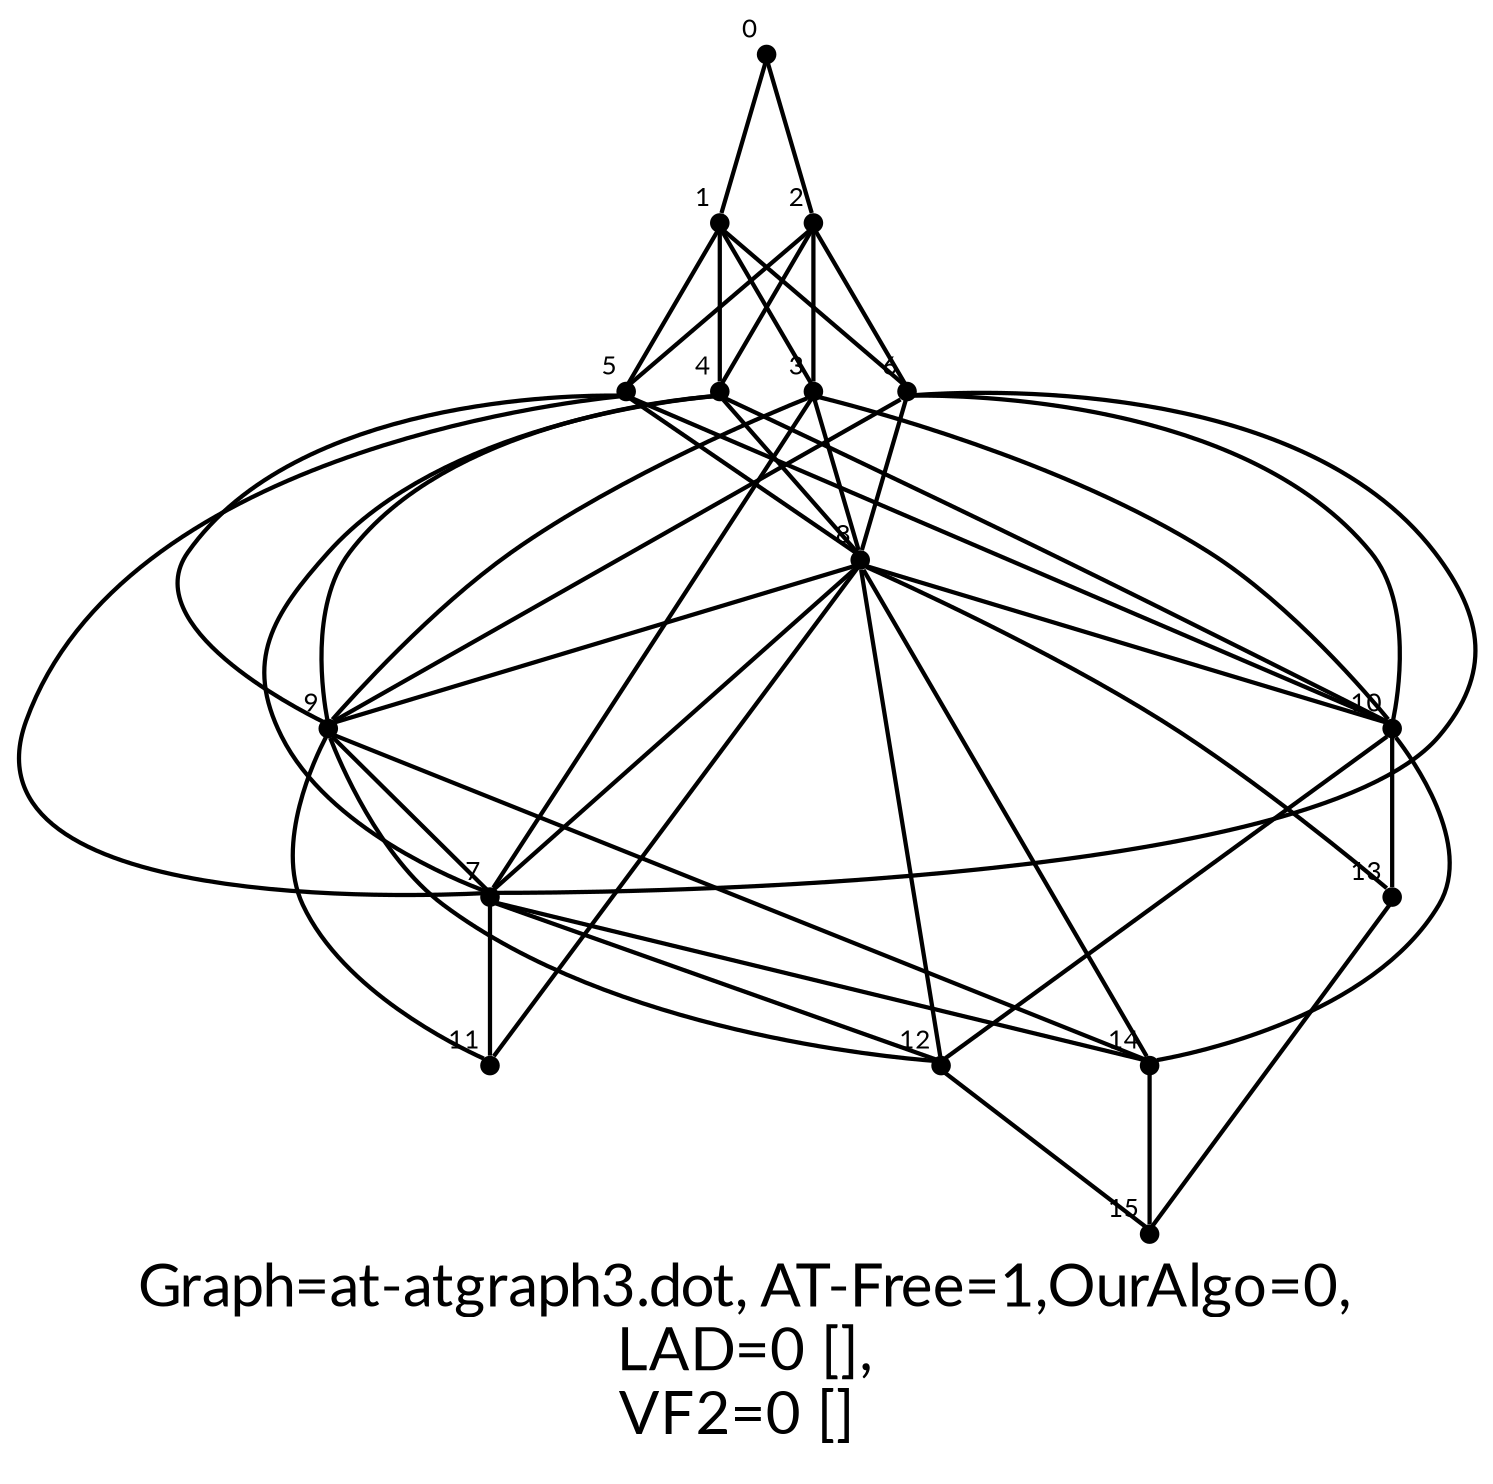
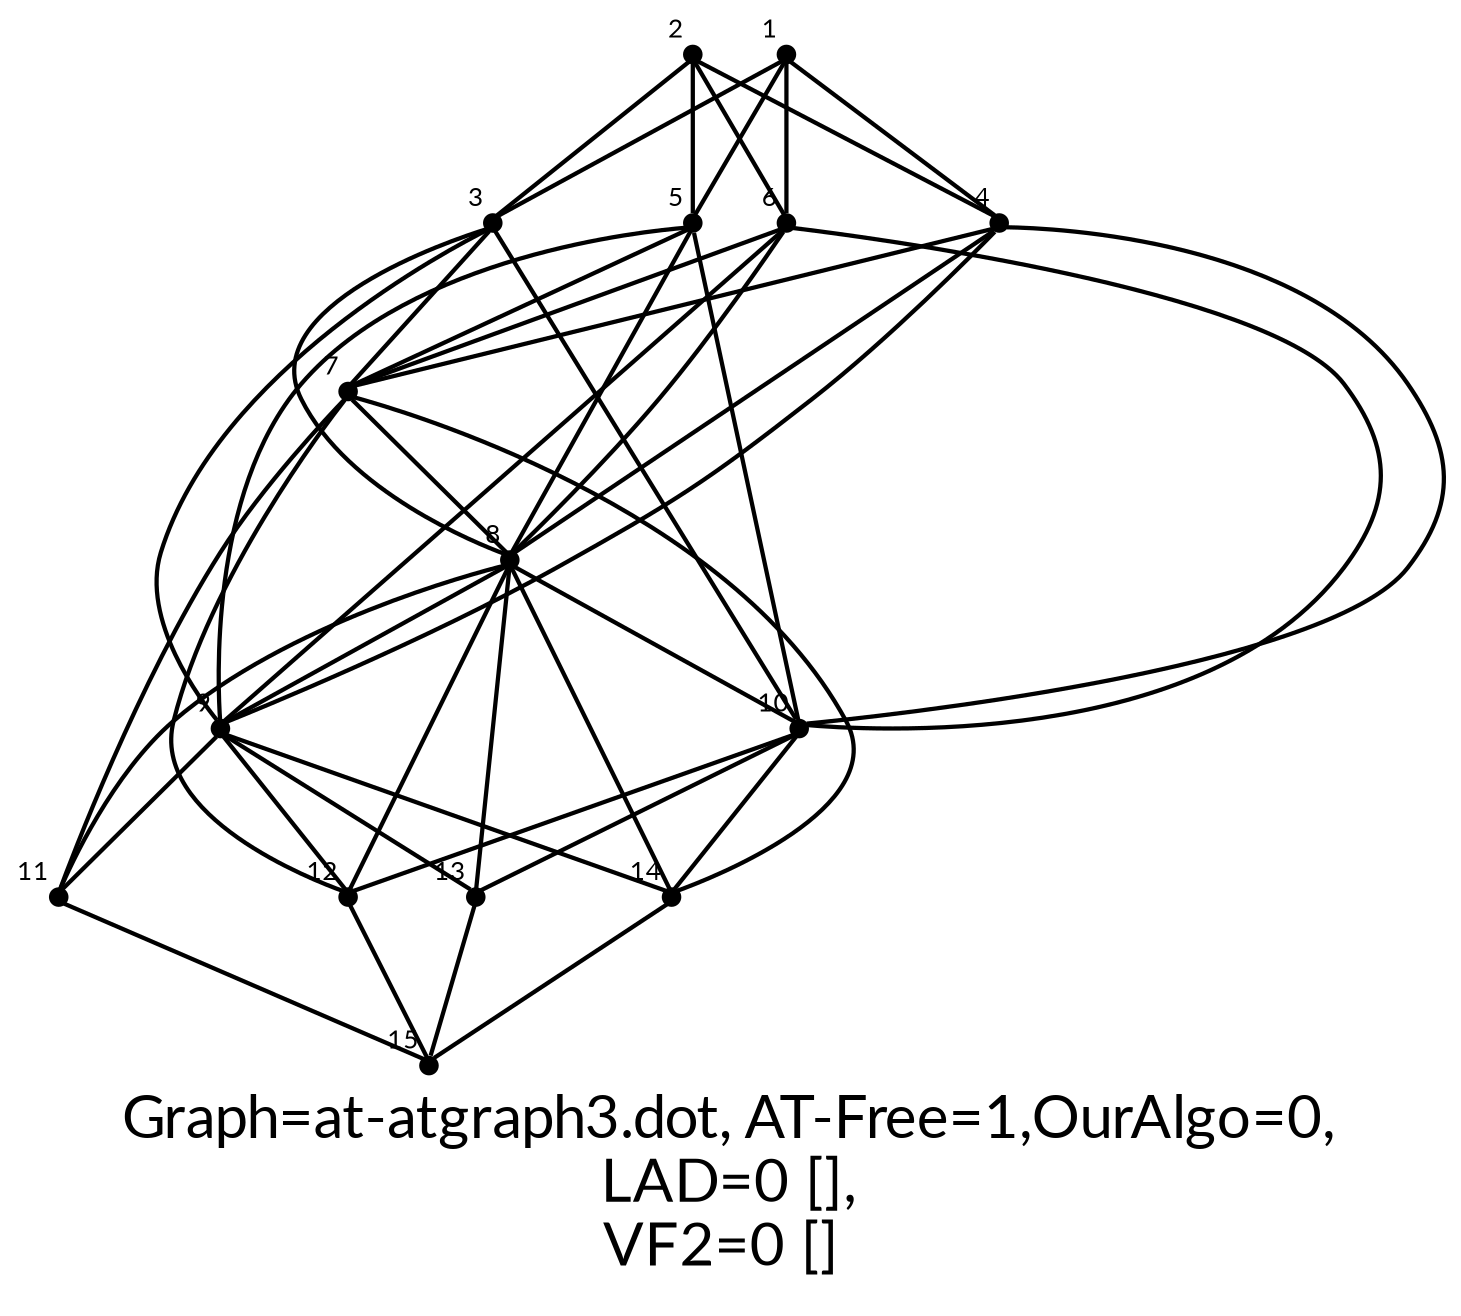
node "0": removed
edge "9" -- "7": now "9" -- "13"
edge "11" -- "15": added
